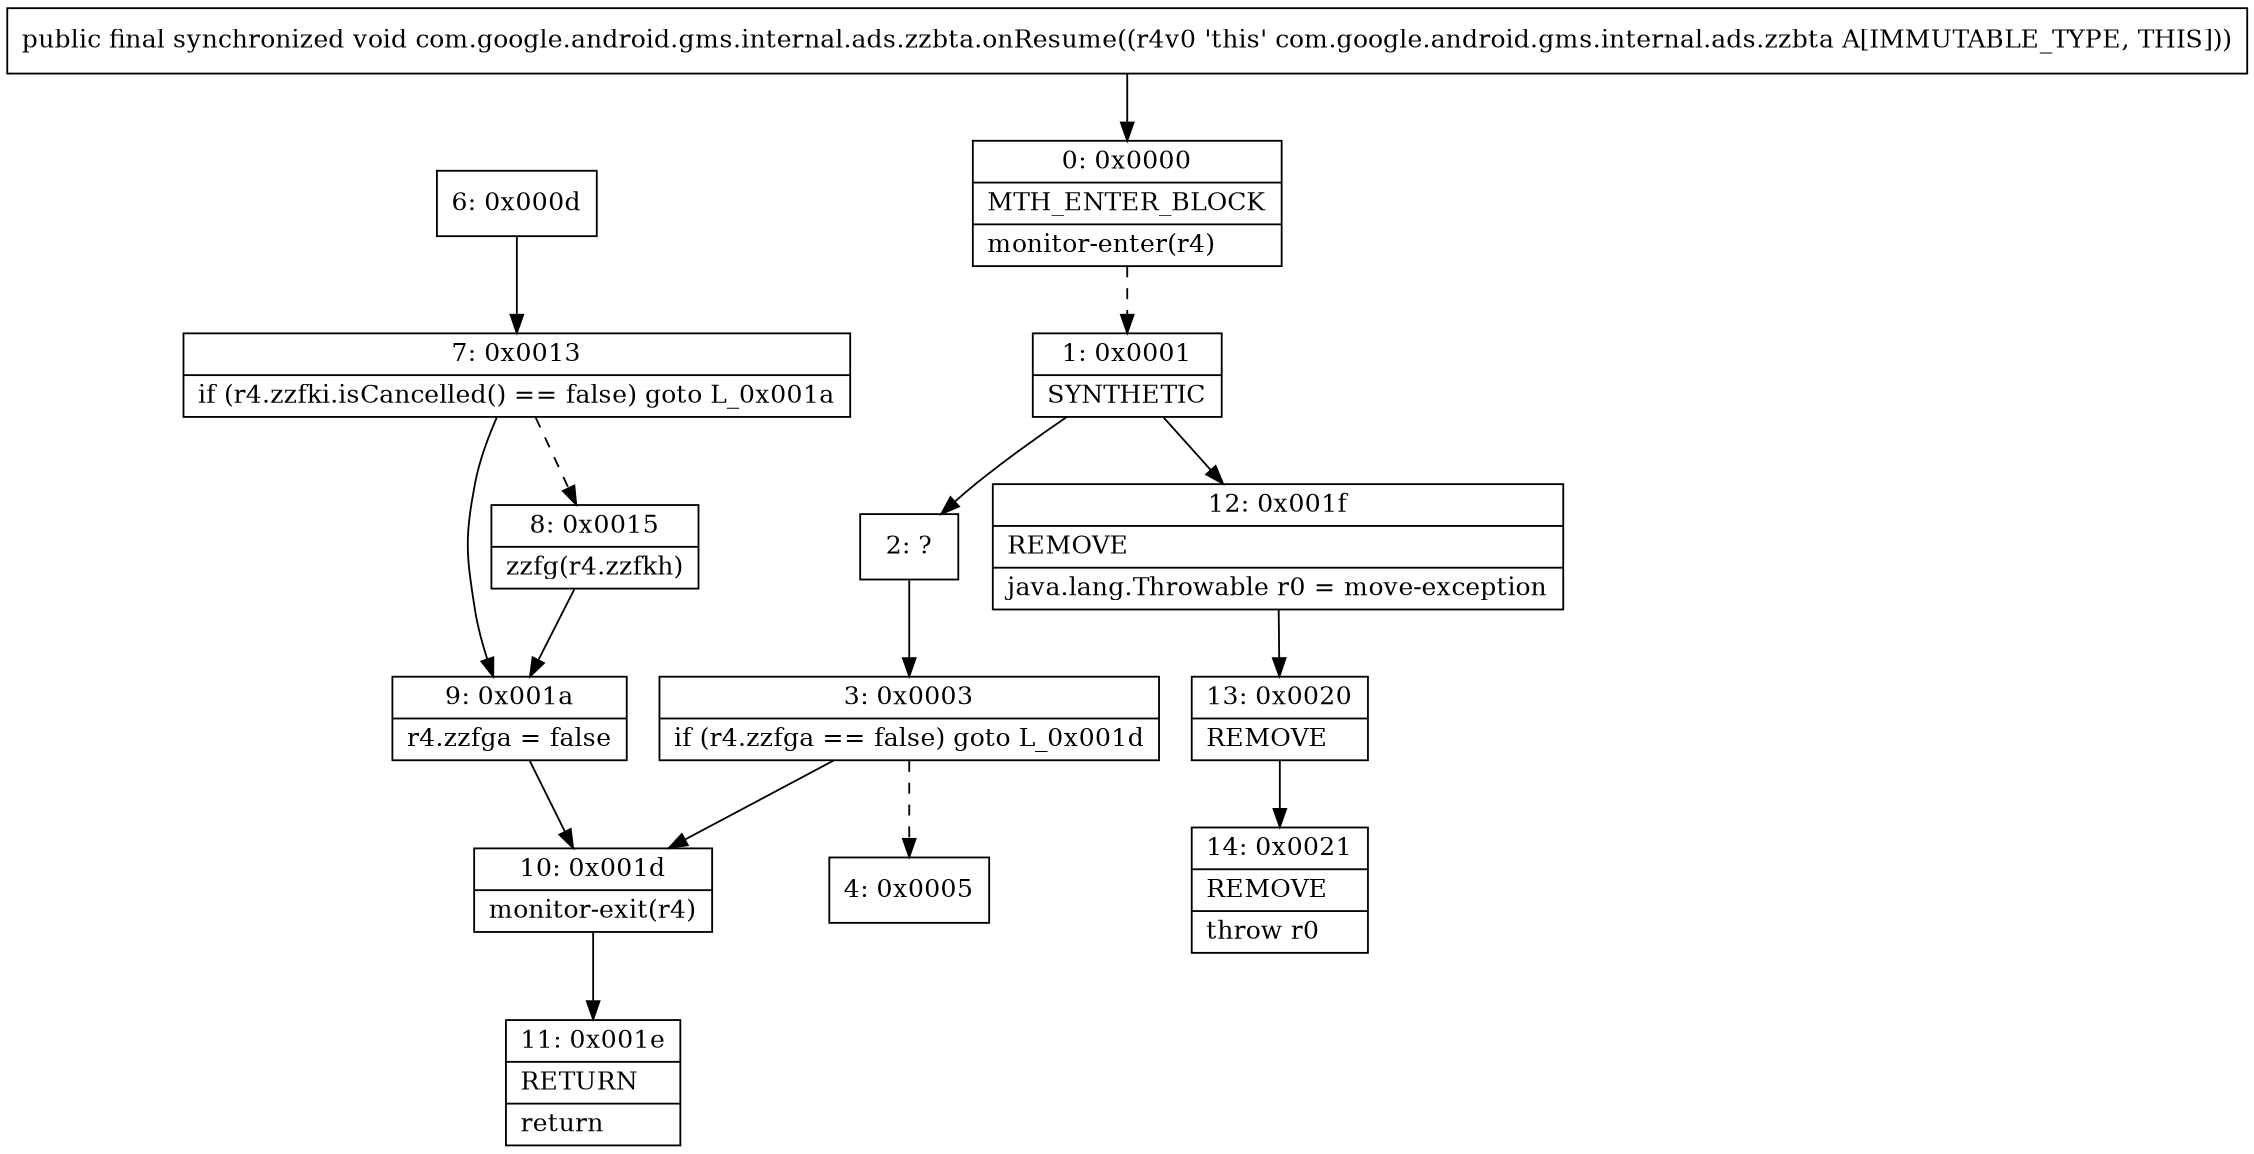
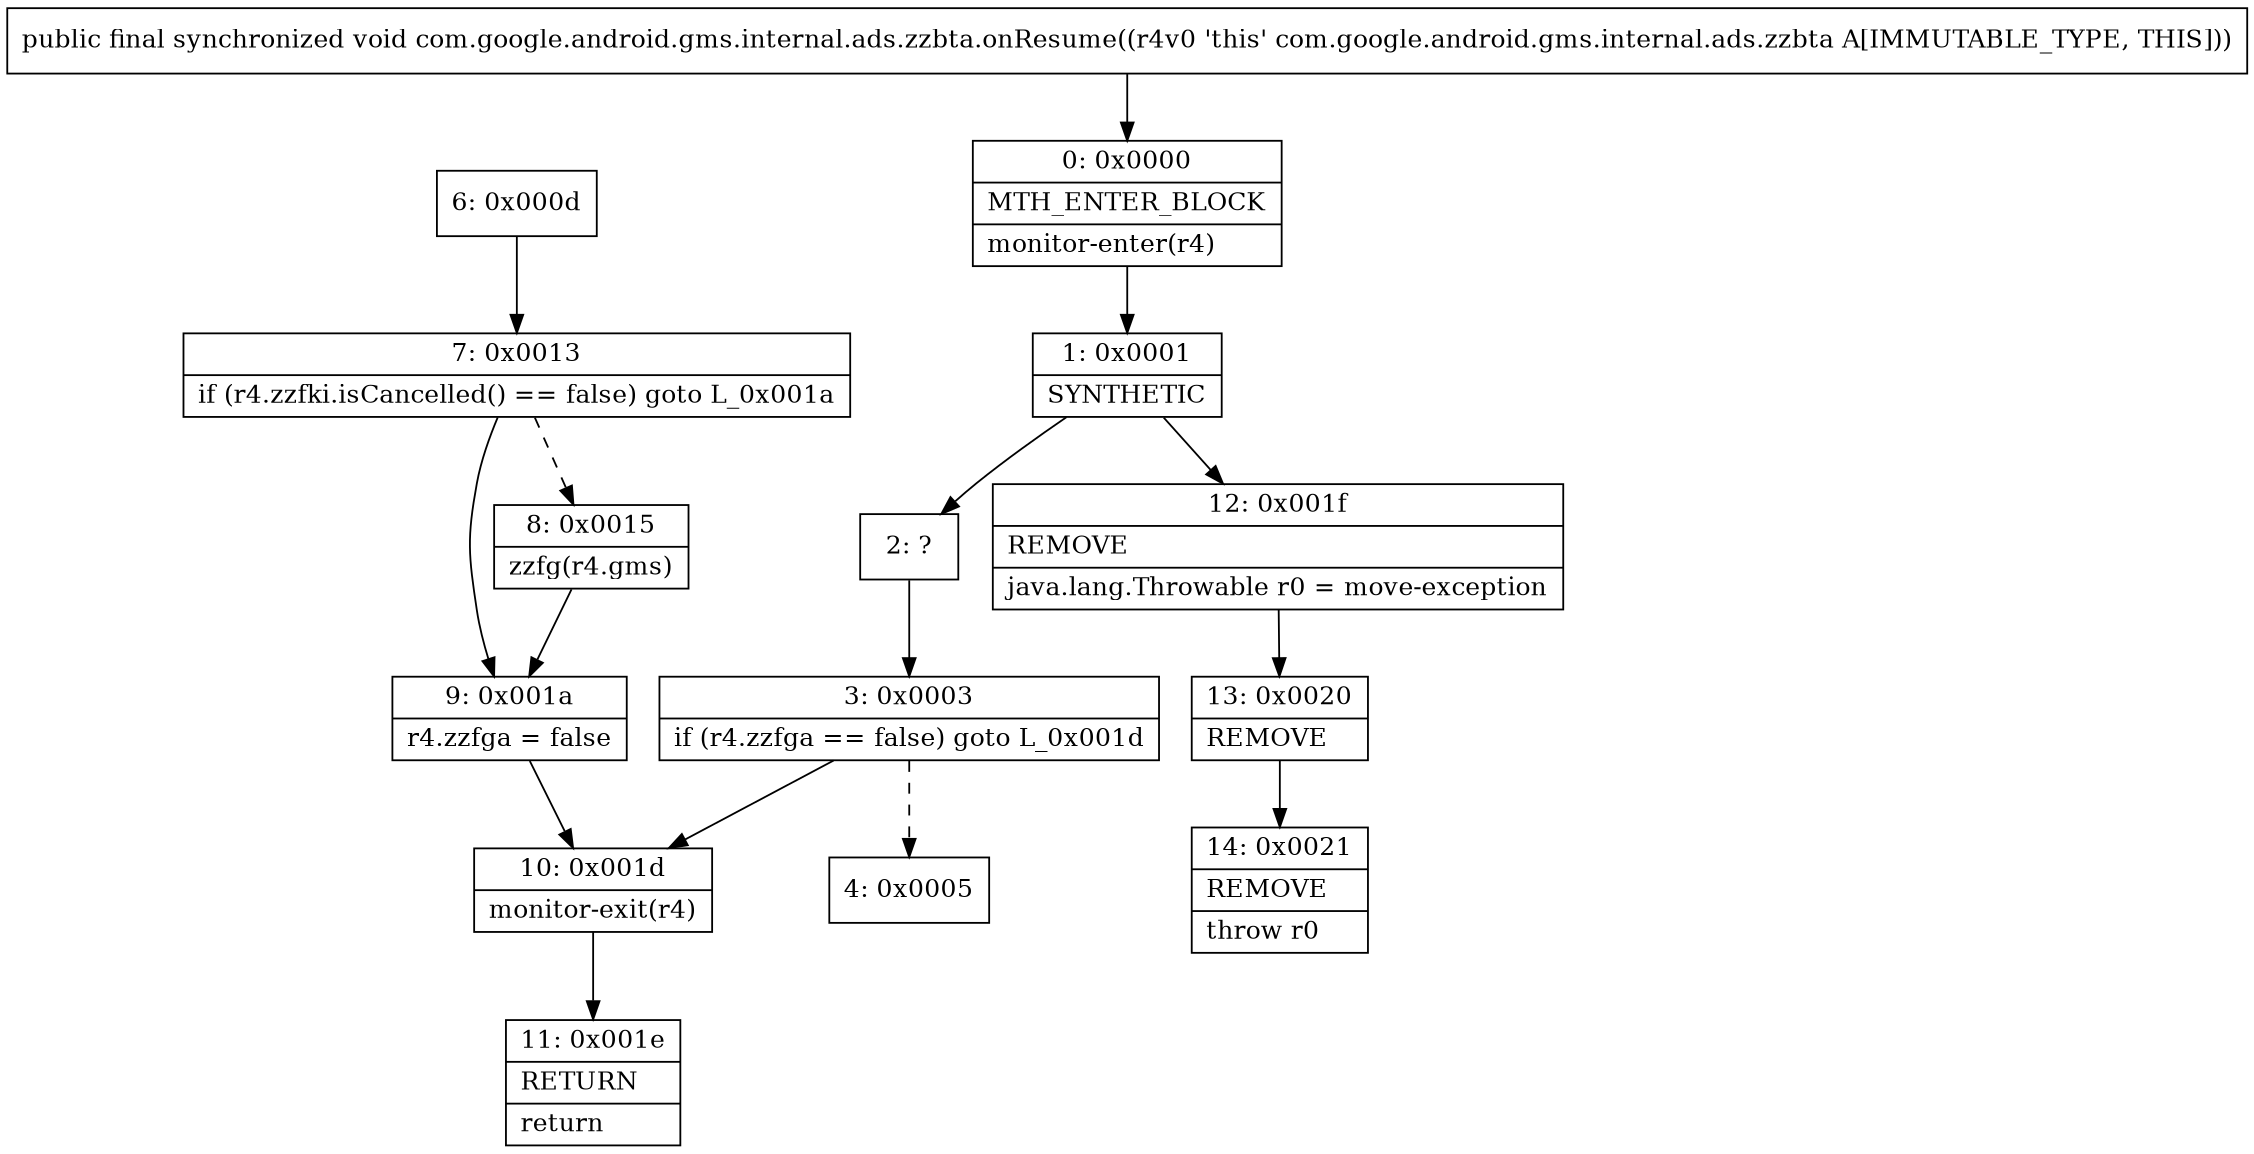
edge "0: 0x0000" -> "1: 0x0001": style dashed -> solid
node "8: 0x0015": text "zzfg(r4.zzfkh)" -> "zzfg(r4.gms)"
